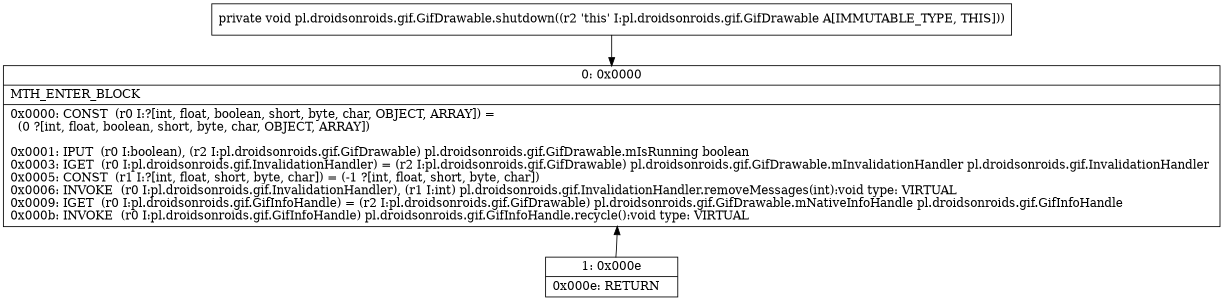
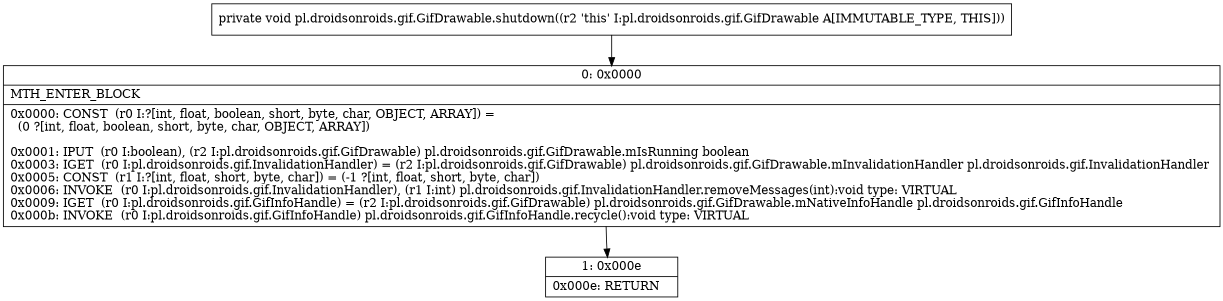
edge "1: 0x000e" -> "0: 0x0000": reversed
